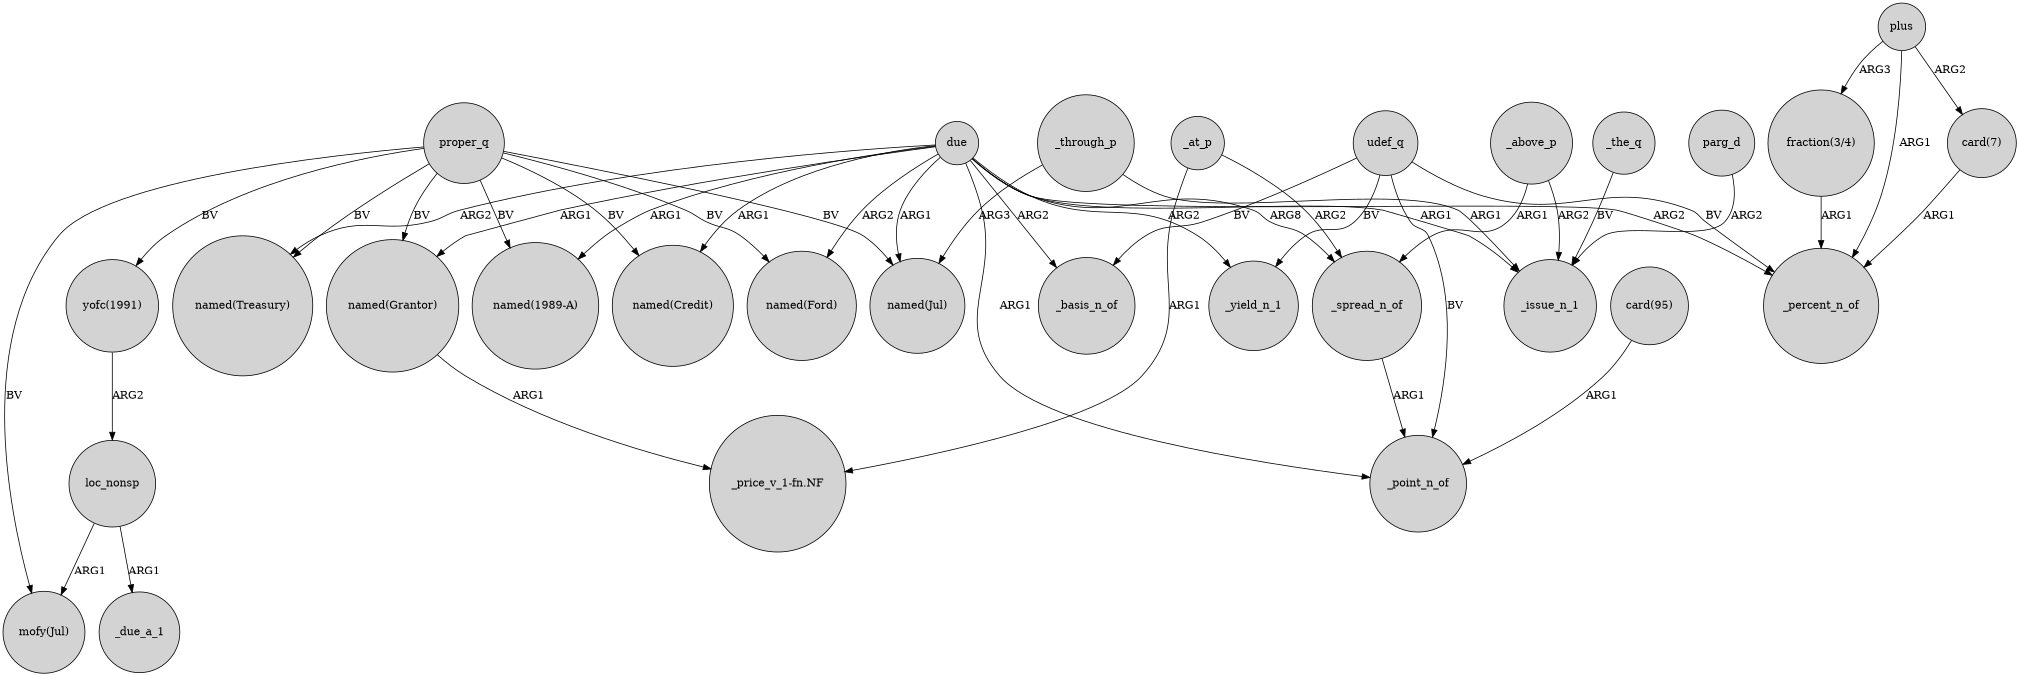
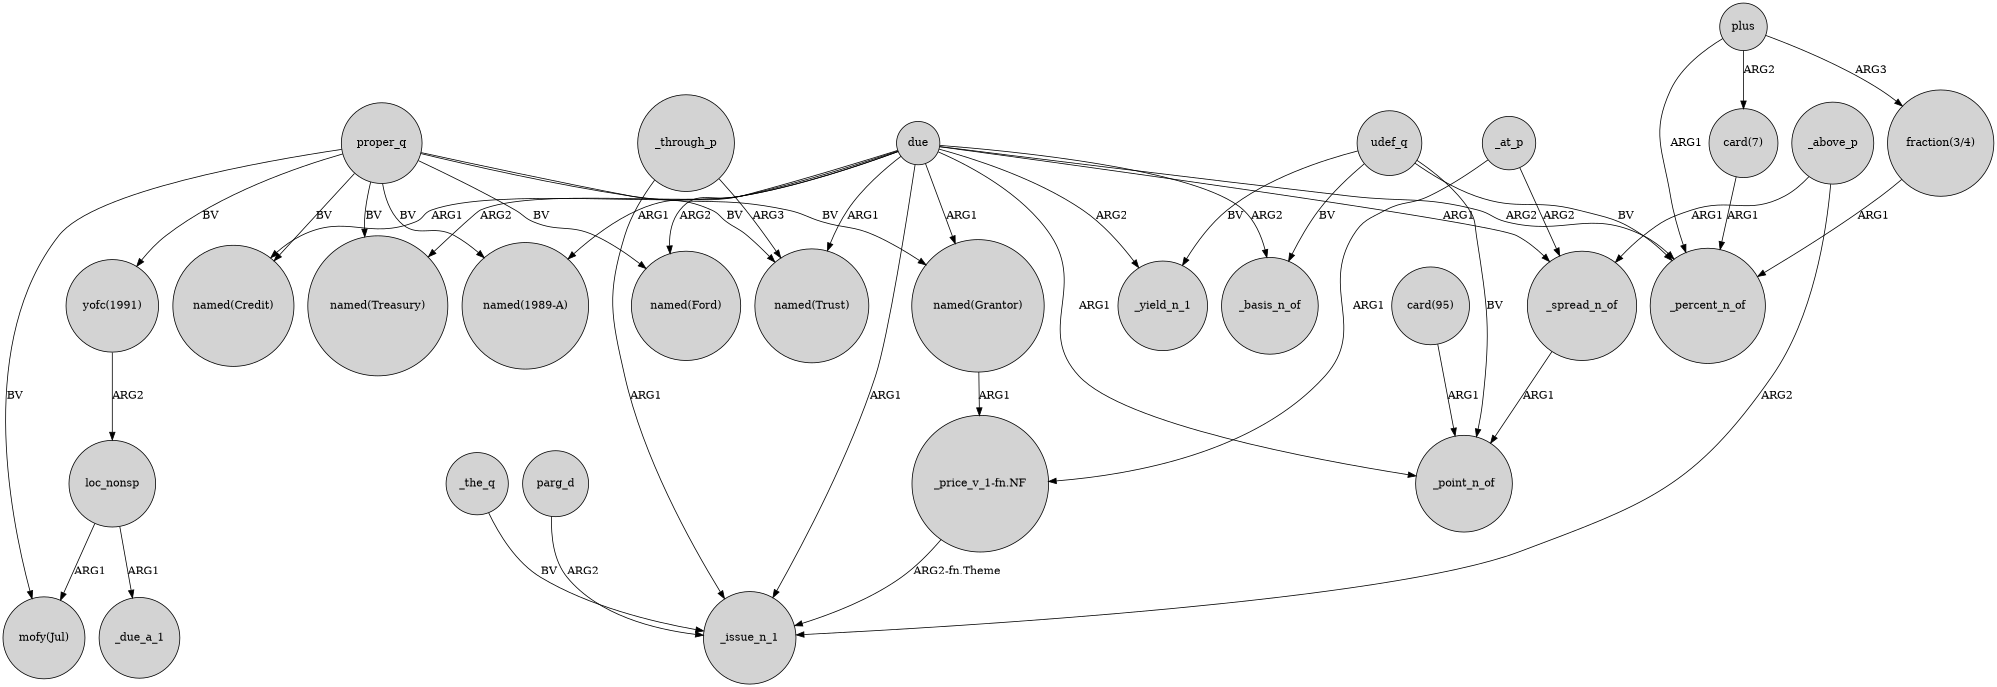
edge "due" -> "_spread_n_of": label "ARG8" -> "ARG1"
node "named(Jul)": label "named(Jul)" -> "named(Trust)"
edge "_price_v_1-fn.NF" -> "_issue_n_1": added, label "ARG2-fn.Theme"
